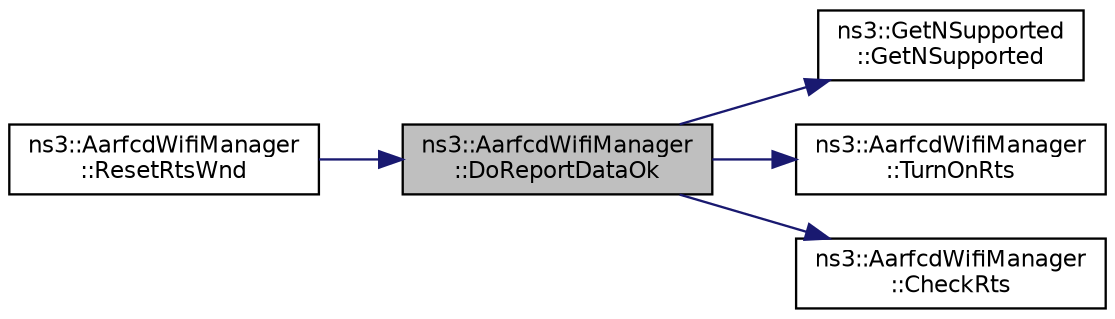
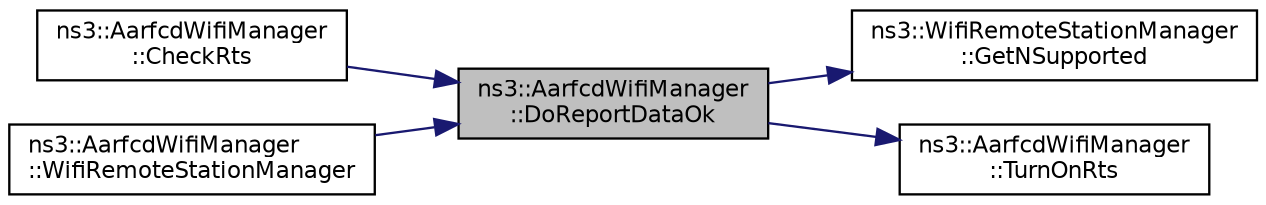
node "ns3::GetNSupported ::GetNSupported": label "ns3::GetNSupported ::GetNSupported" -> "ns3::WifiRemoteStationManager ::GetNSupported"
node "ns3::AarfcdWifiManager ::ResetRtsWnd": label "ns3::AarfcdWifiManager ::ResetRtsWnd" -> "ns3::AarfcdWifiManager ::WifiRemoteStationManager"
edge "ns3::AarfcdWifiManager ::DoReportDataOk" -> "ns3::AarfcdWifiManager ::CheckRts": reversed
